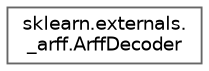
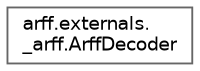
node "sklearn.externals. _arff.ArffDecoder": label "sklearn.externals. _arff.ArffDecoder" -> "arff.externals. _arff.ArffDecoder"
